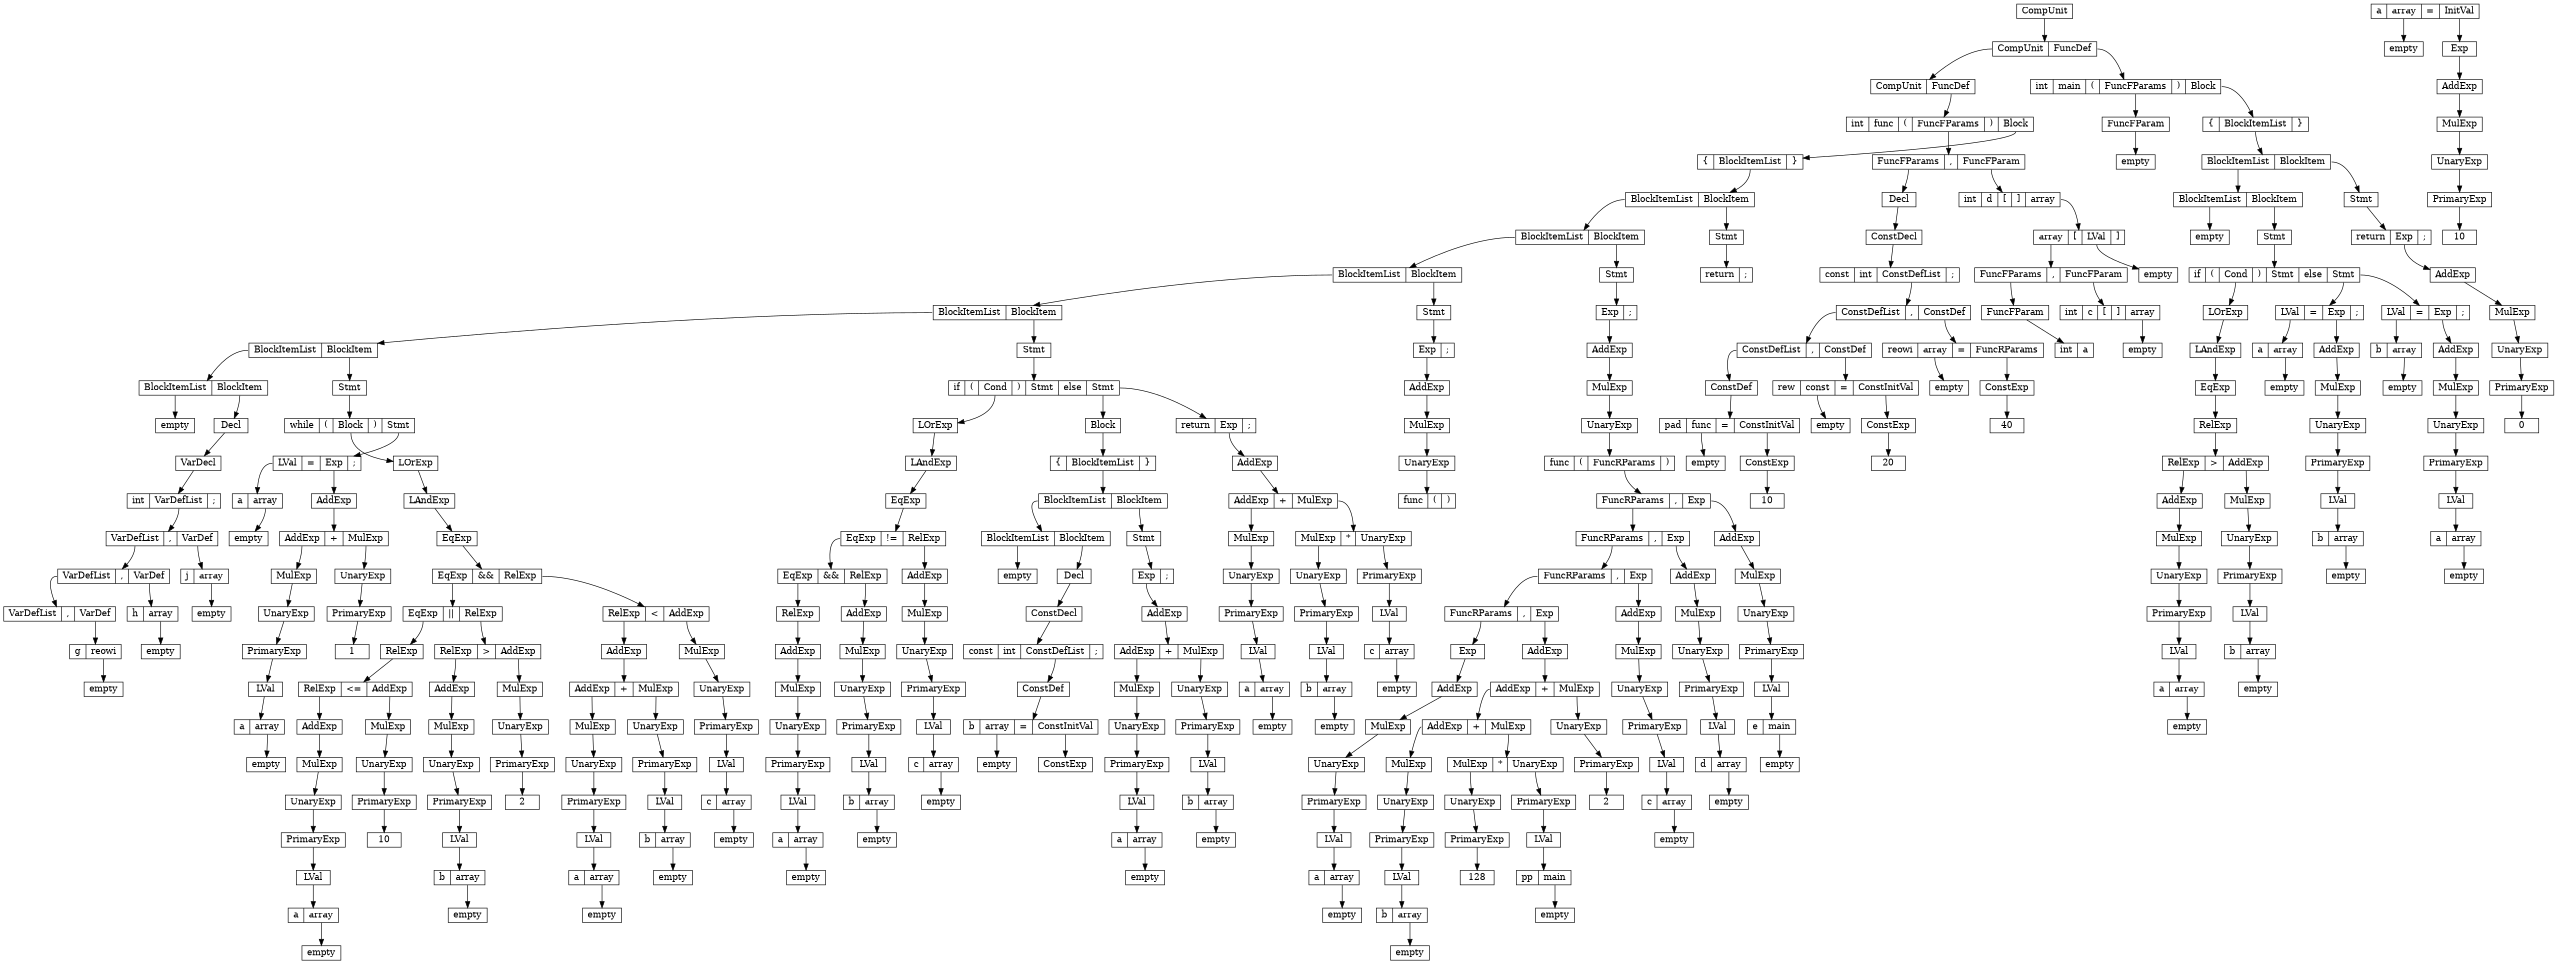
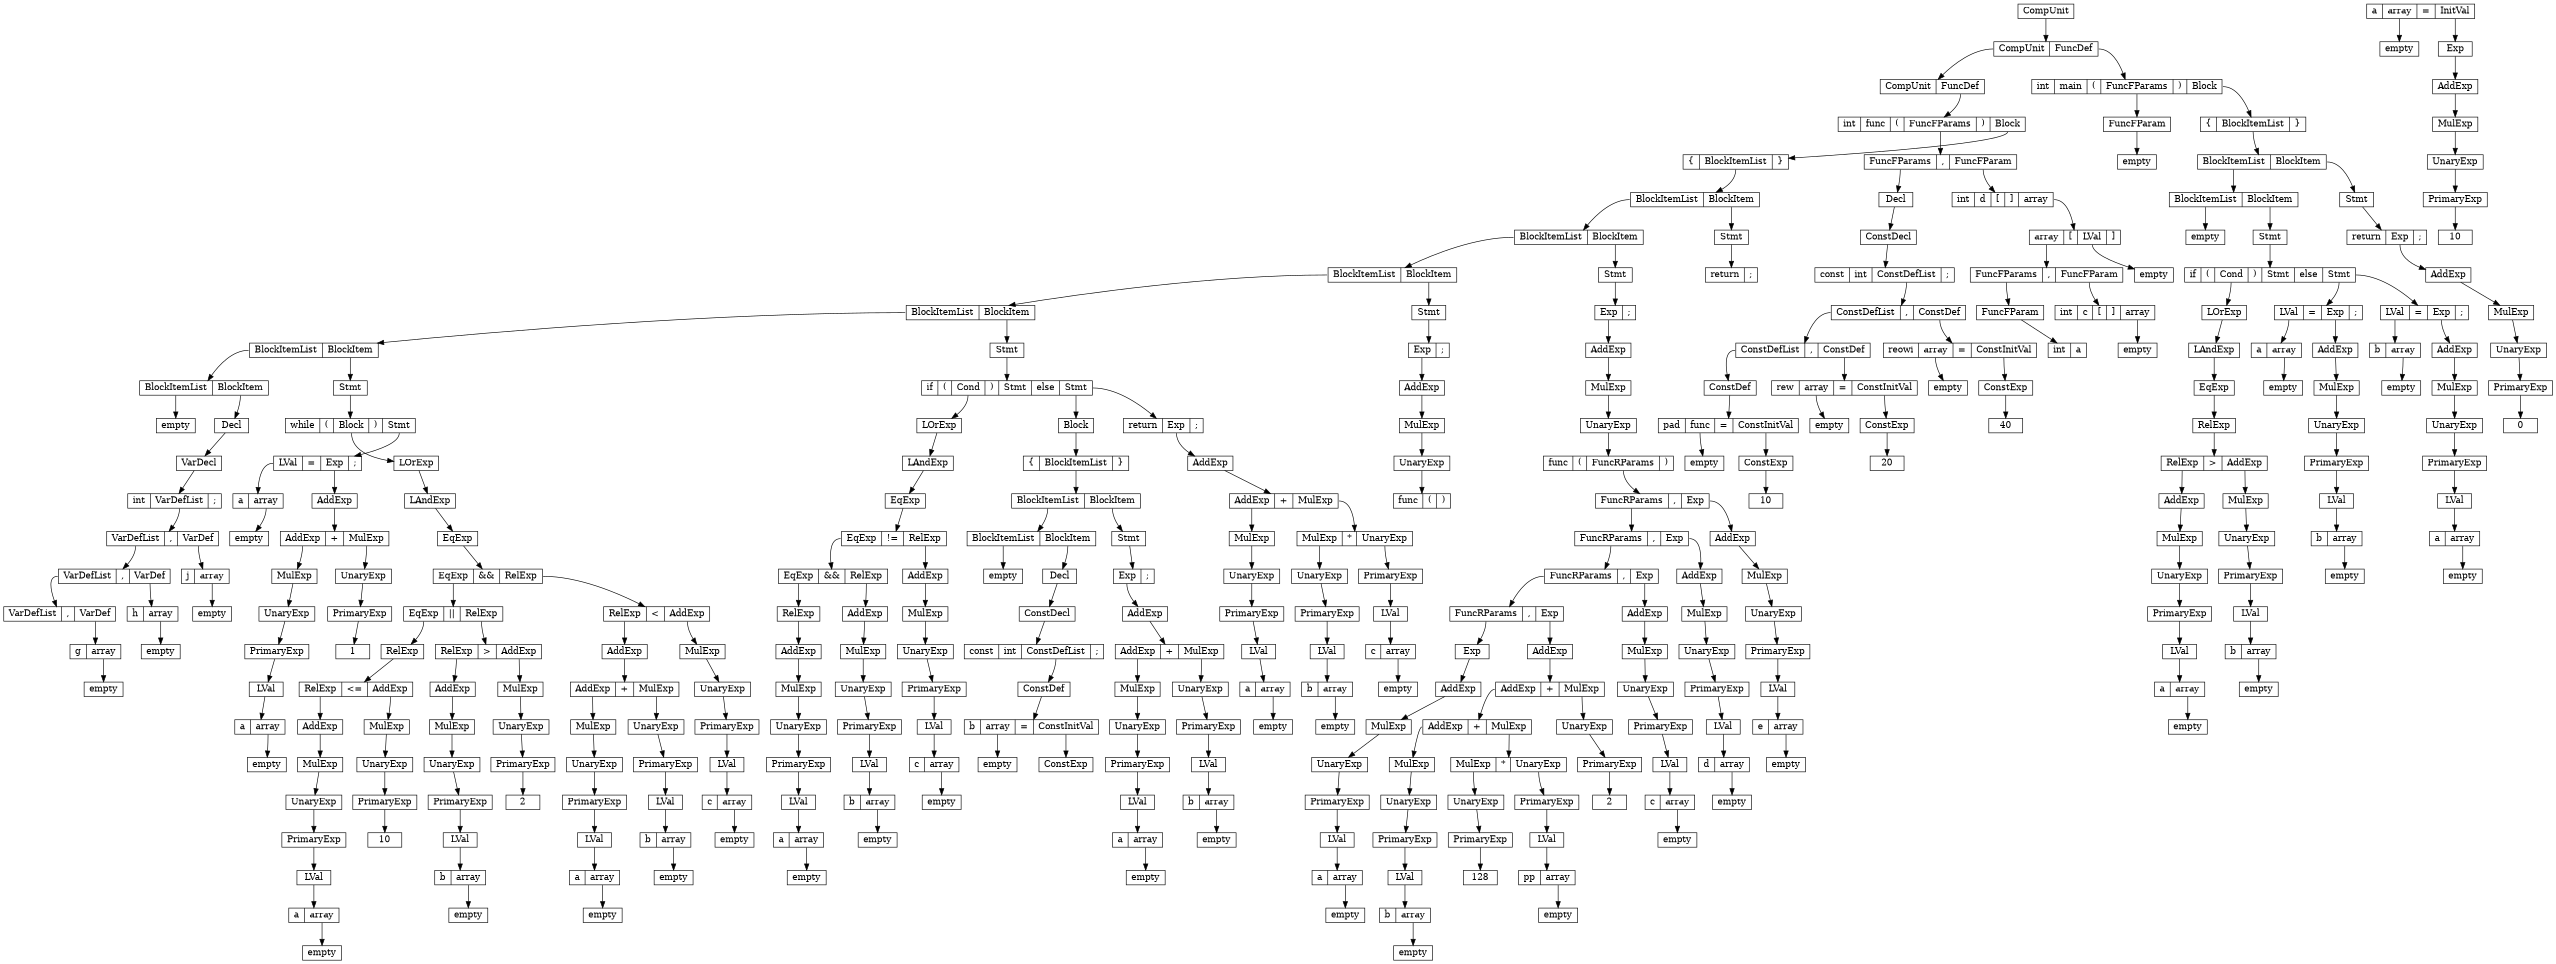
node "reowi": text "FuncRParams" -> "ConstInitVal"
node "rew": text "const" -> "array"
node "g": text "reowi" -> "array"
node "e": text "main" -> "array"
node "pp": text "main" -> "array"
